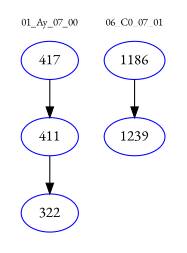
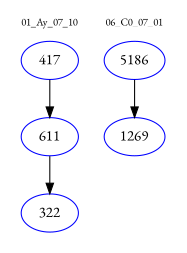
cluster "01_Ay_07_00": label "01_Ay_07_00" -> "01_Ay_07_10"
node "1186": label "1186" -> "5186"
node "411": label "411" -> "611"
node "1239": label "1239" -> "1269"
